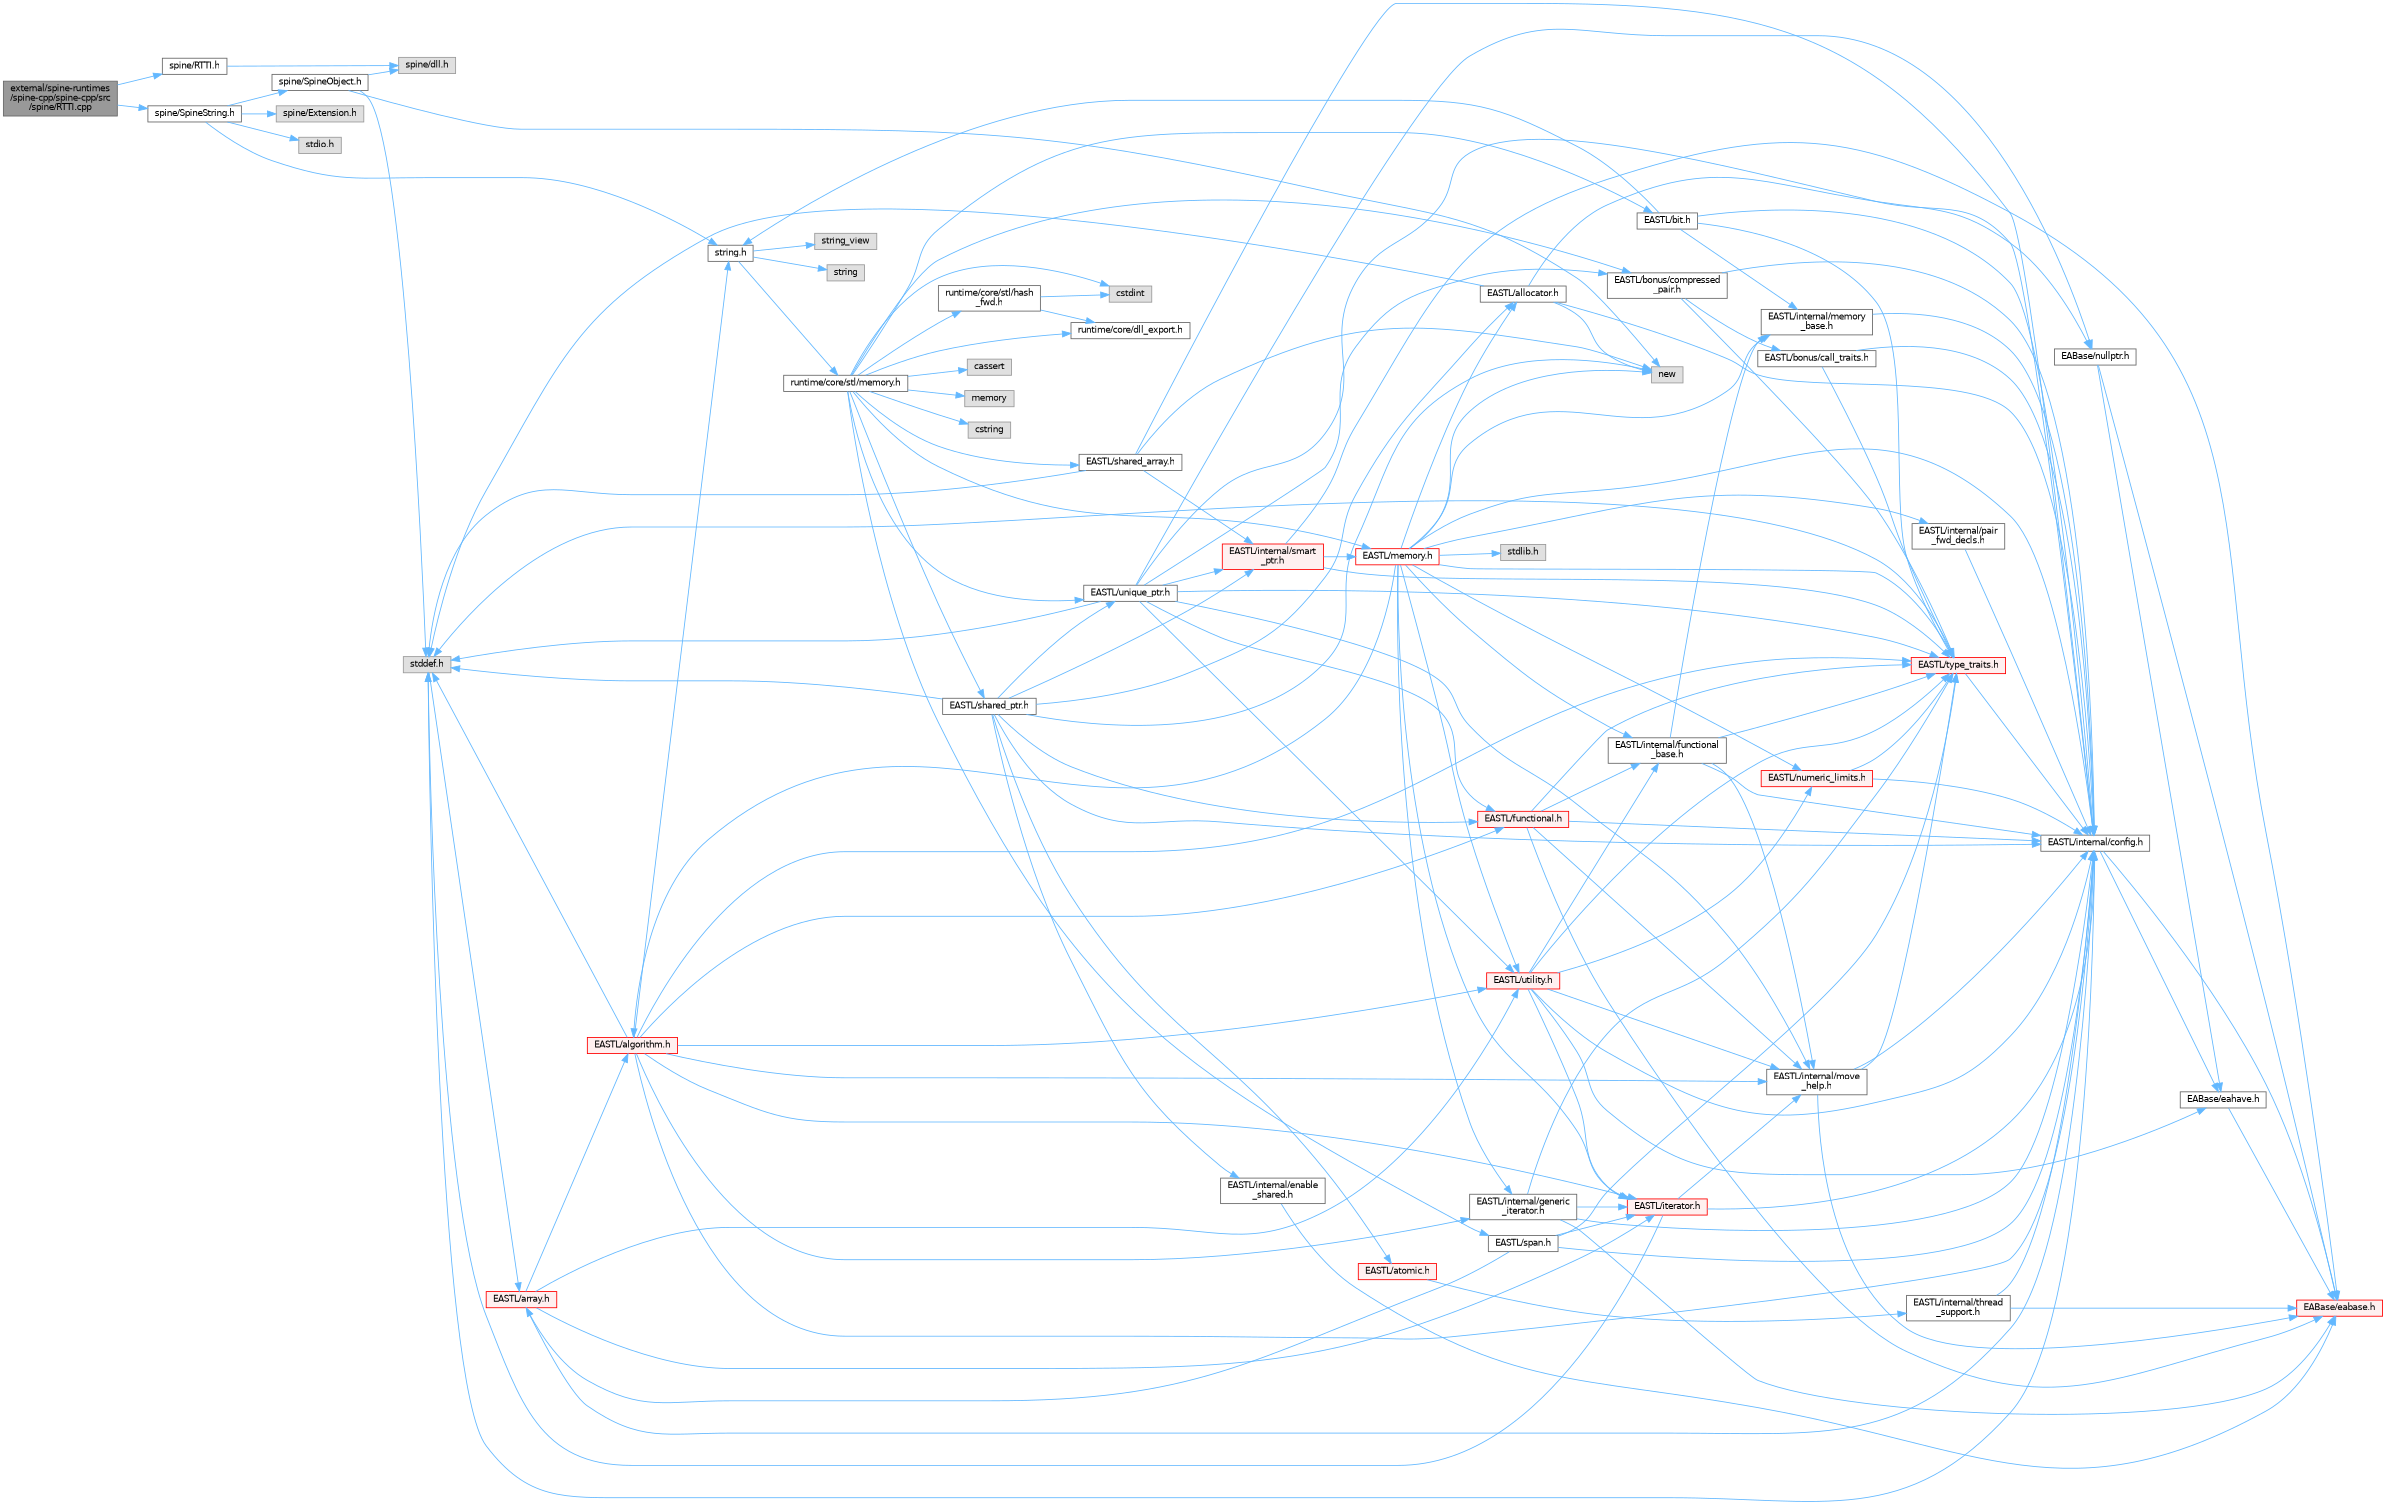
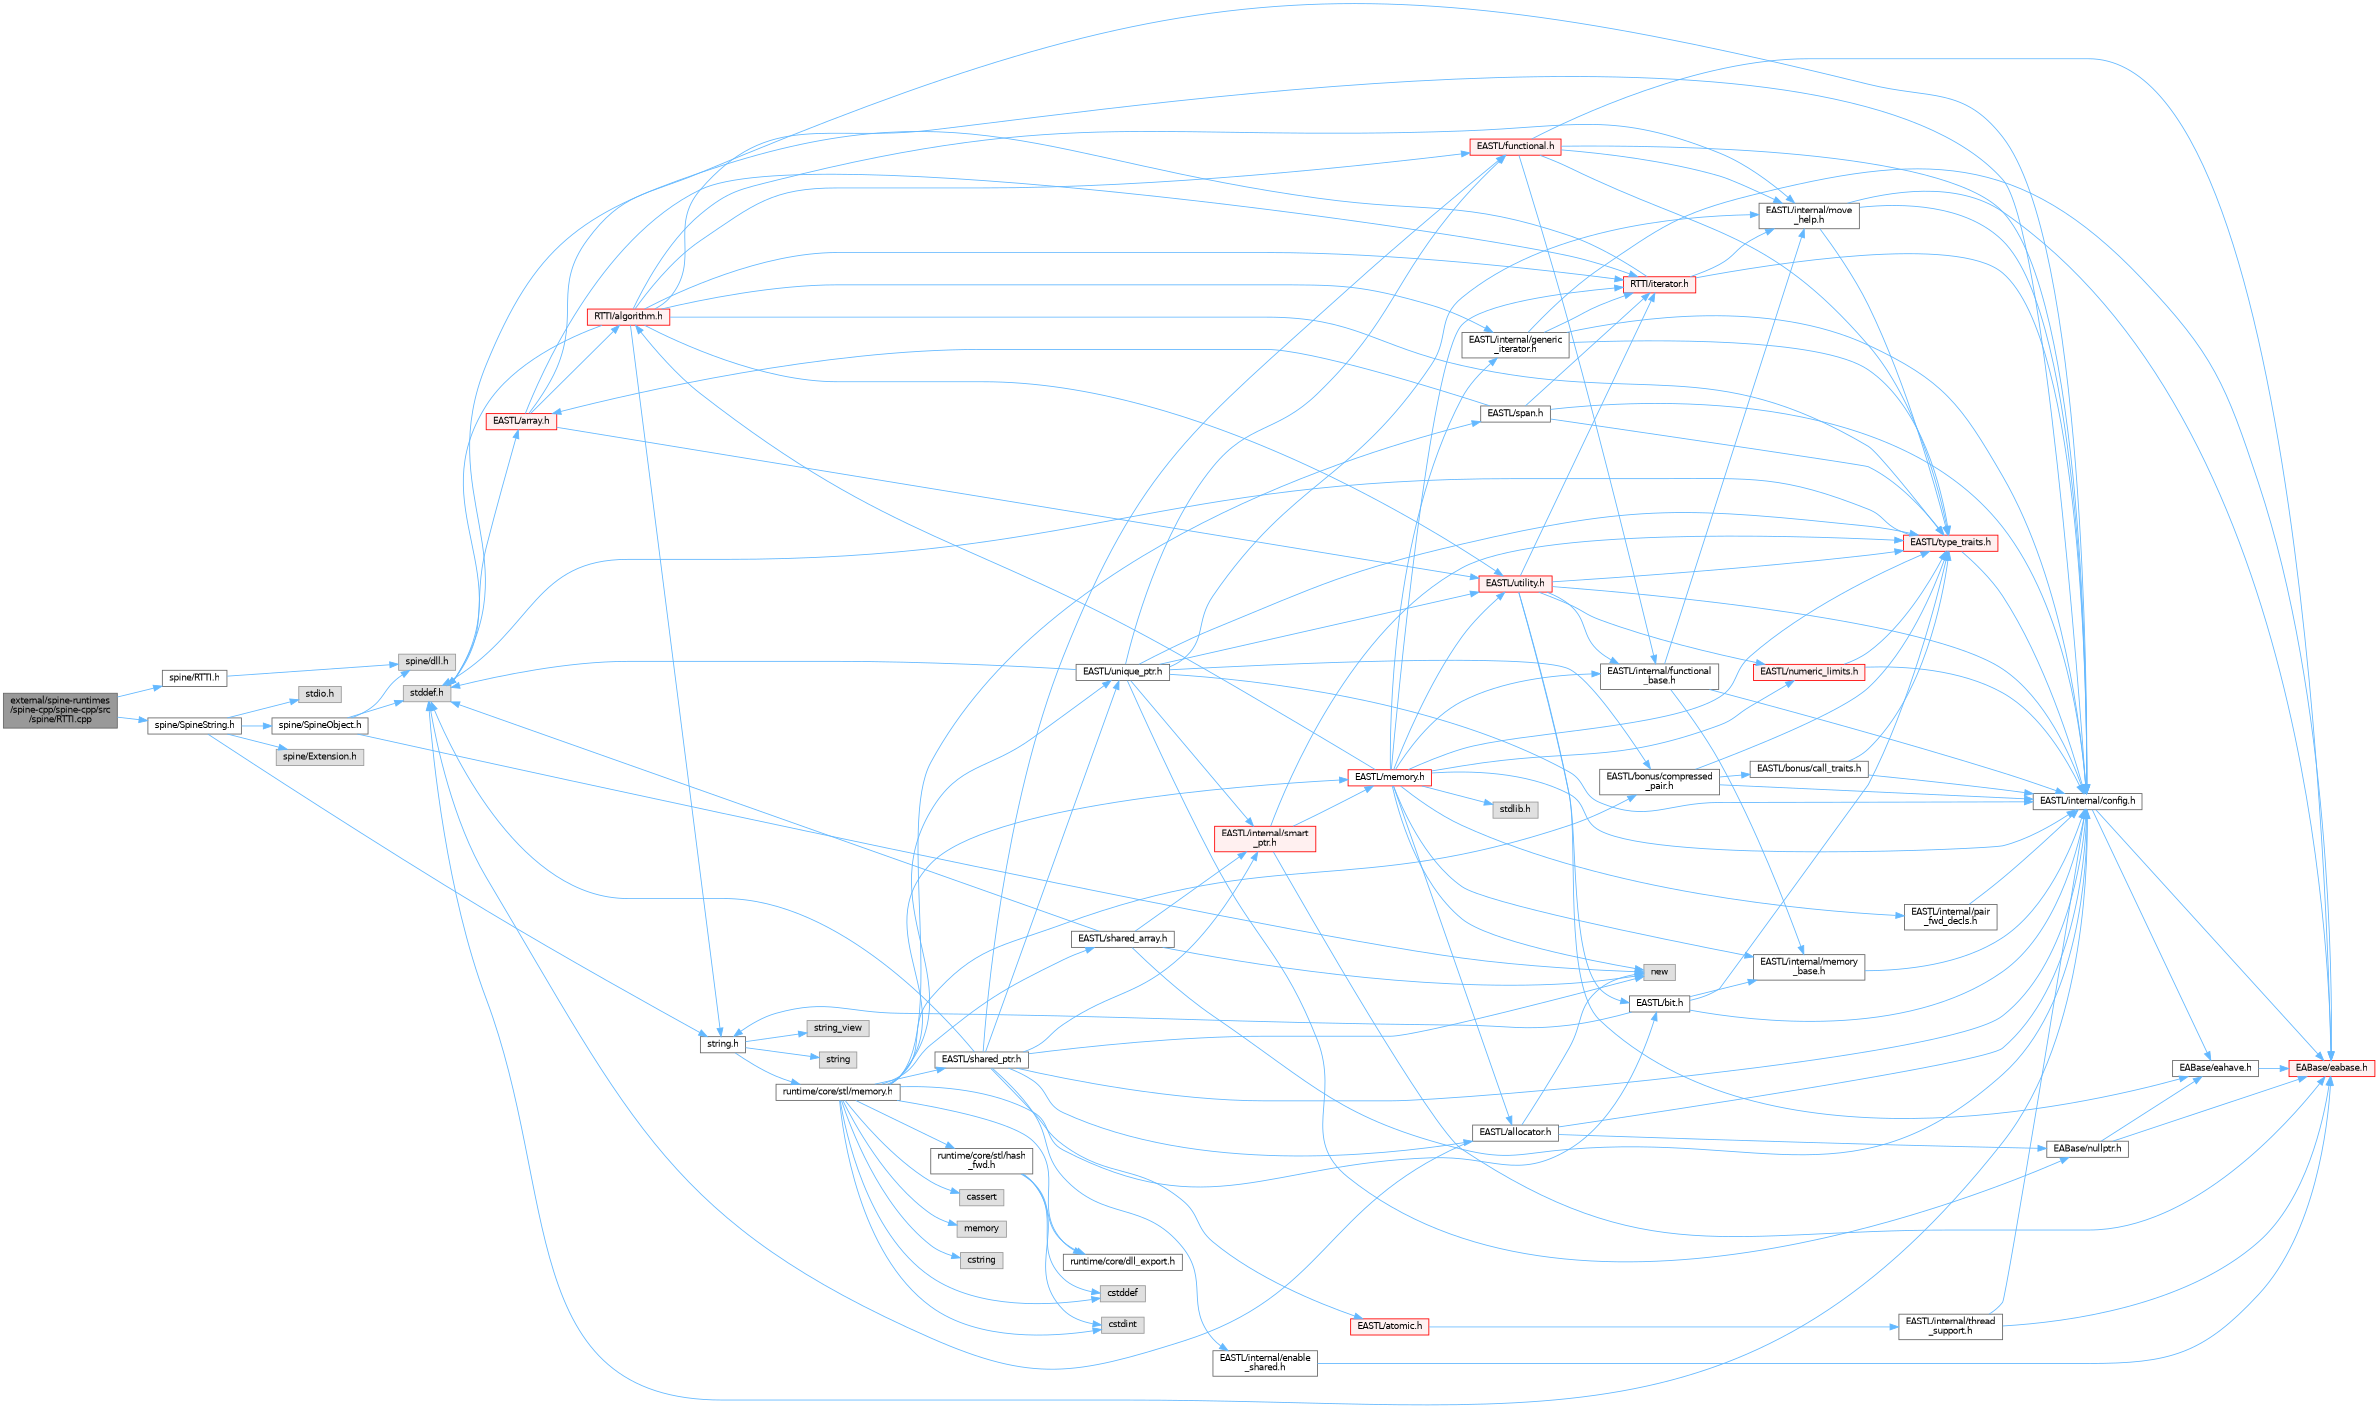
edge "EASTL/internal/functional _base.h" -> "EASTL/type_traits.h": removed
edge "EASTL/utility.h" -> "EASTL/internal/move _help.h": now "EASTL/utility.h" -> "EASTL/bit.h"
node "EASTL/algorithm.h": label "EASTL/algorithm.h" -> "RTTI/algorithm.h"
node "EASTL/iterator.h": label "EASTL/iterator.h" -> "RTTI/iterator.h"
node "cstddef": added
